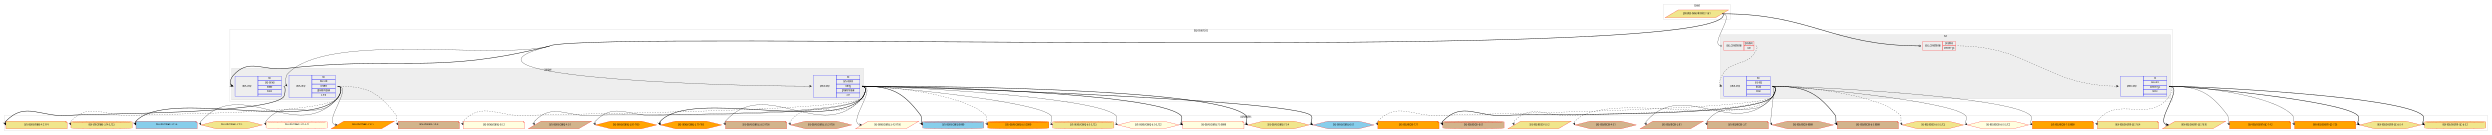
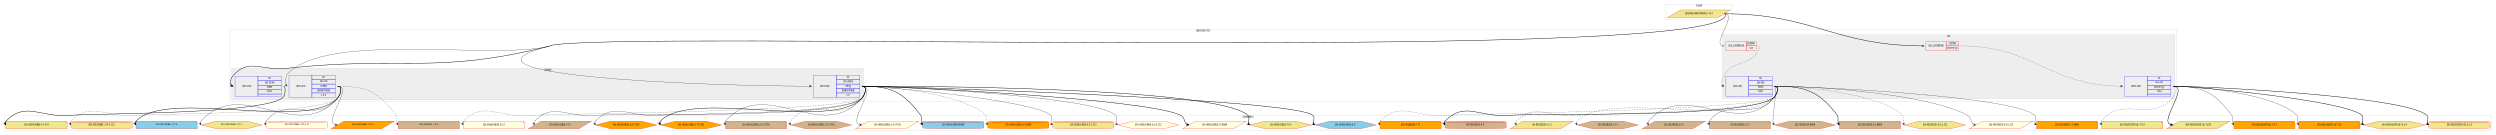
node "sys-devel/clang-7.0.9999": shape note -> parallelogram
node "sys-libs/libcxx-8.0.0_rc2": shape hexagon -> parallelogram
